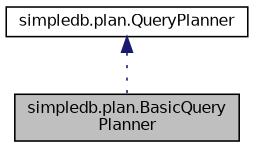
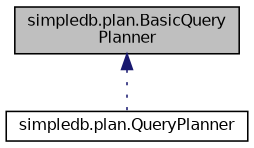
edge "simpledb.plan.BasicQuery Planner" -> "simpledb.plan.QueryPlanner": reversed
